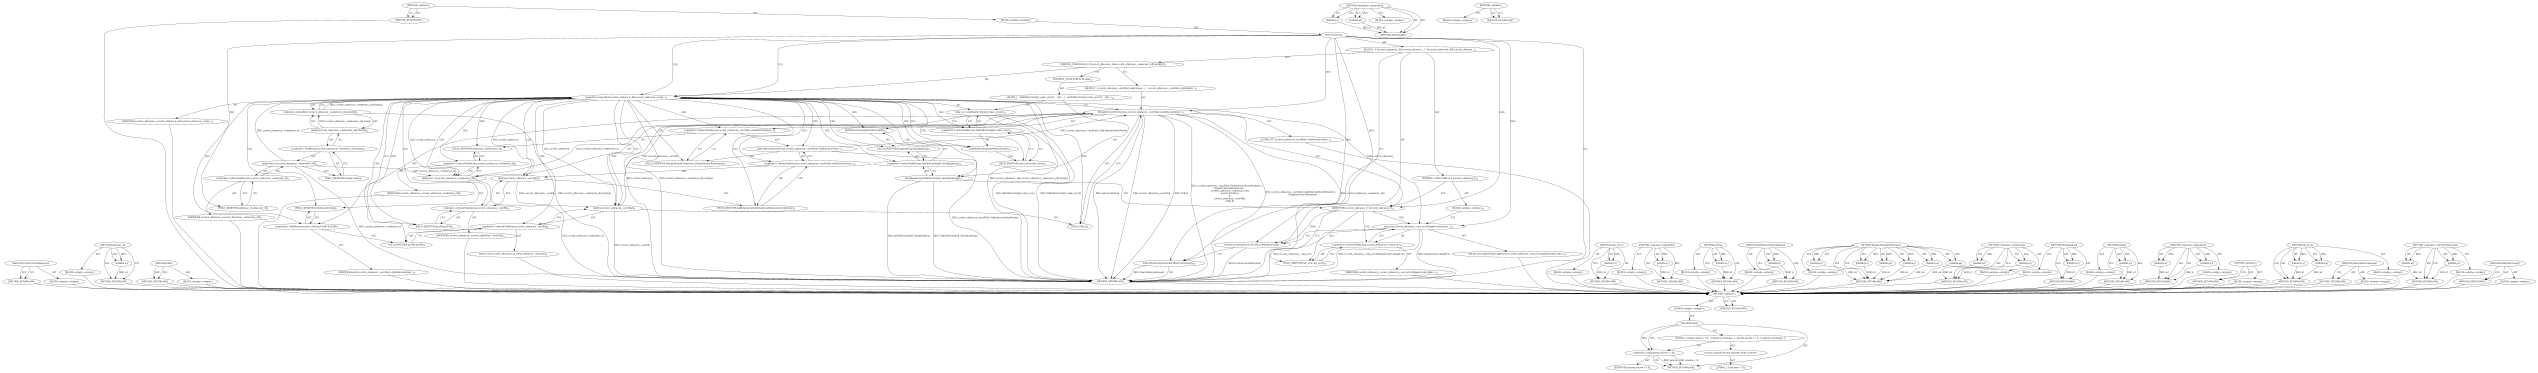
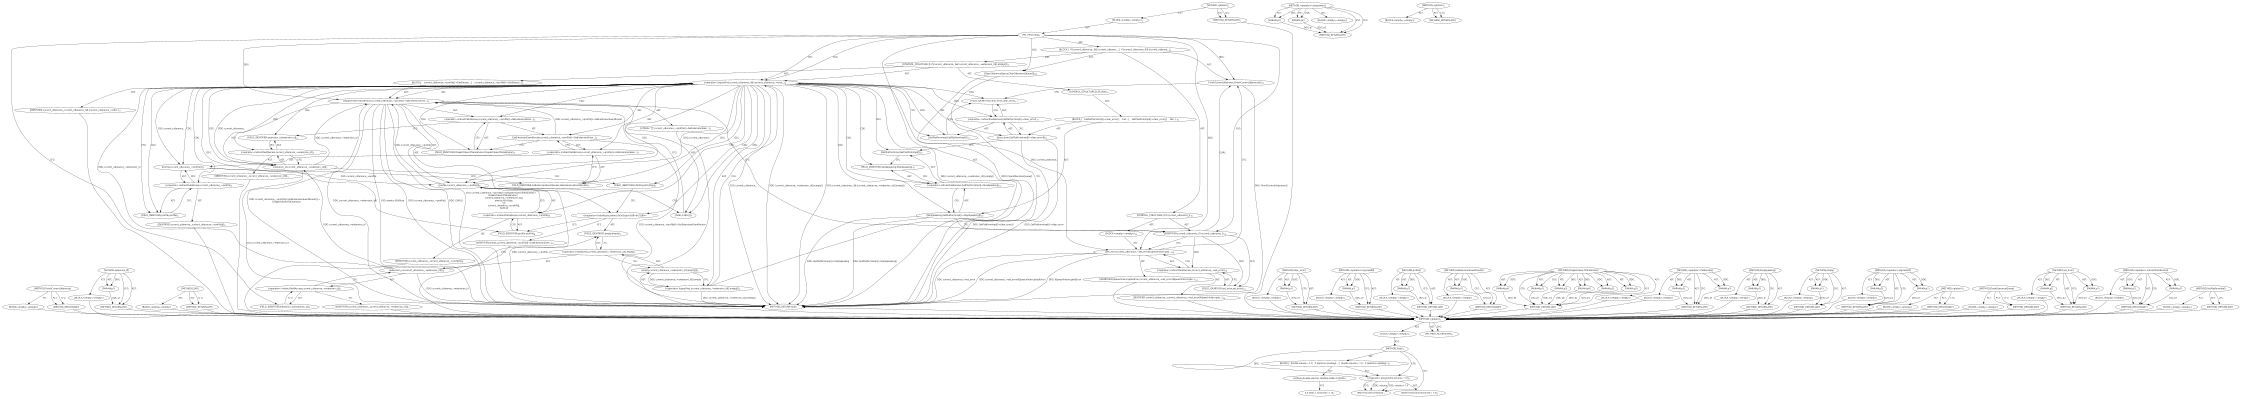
edge "<(<operator>.fieldAccess,events::kOnStop)<SUB>6</SUB>>" -> "(FIELD_IDENTIFIER,kOnStop,kOnStop)": now "<(<operator>.fieldAccess,events::kOnStop)<SUB>6</SUB>>" -> "(FIELD_IDENTIFIER,empty,empty)"
edge "(FinishCurrentUtterance,FinishCurrentUtterance())" -> "(ClearUtteranceQueue,ClearUtteranceQueue())": now "(FinishCurrentUtterance,FinishCurrentUtterance())" -> "(FIELD_IDENTIFIER,clear_error,clear_error)"
